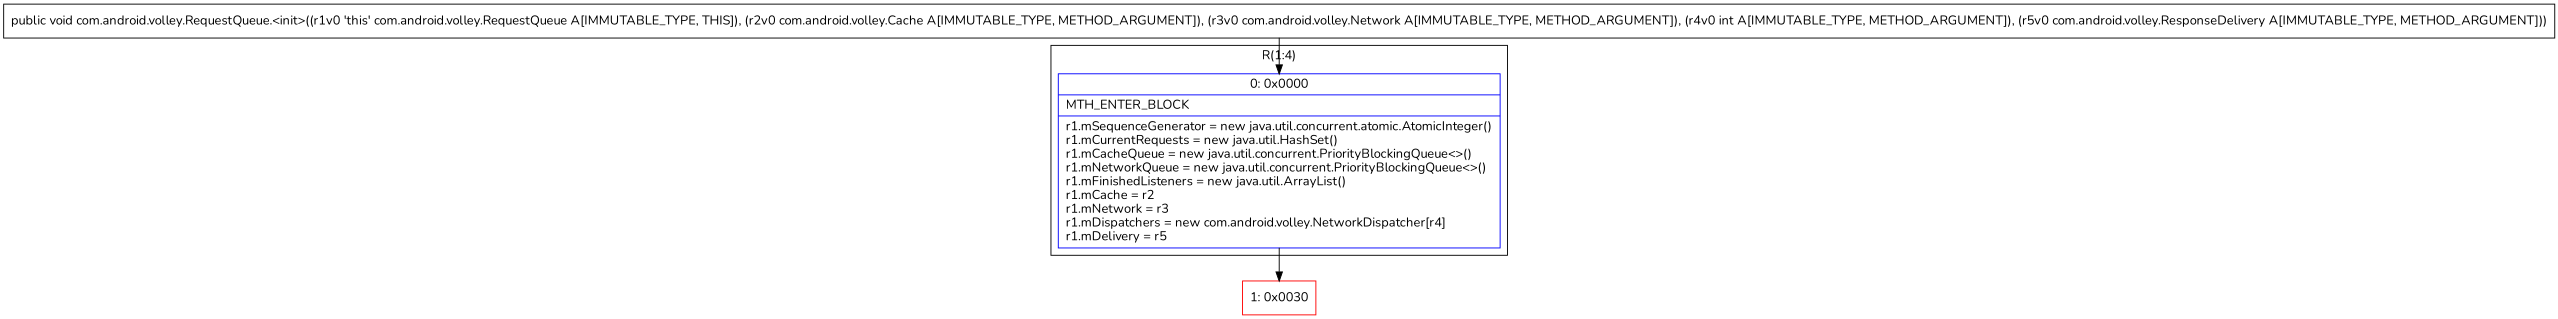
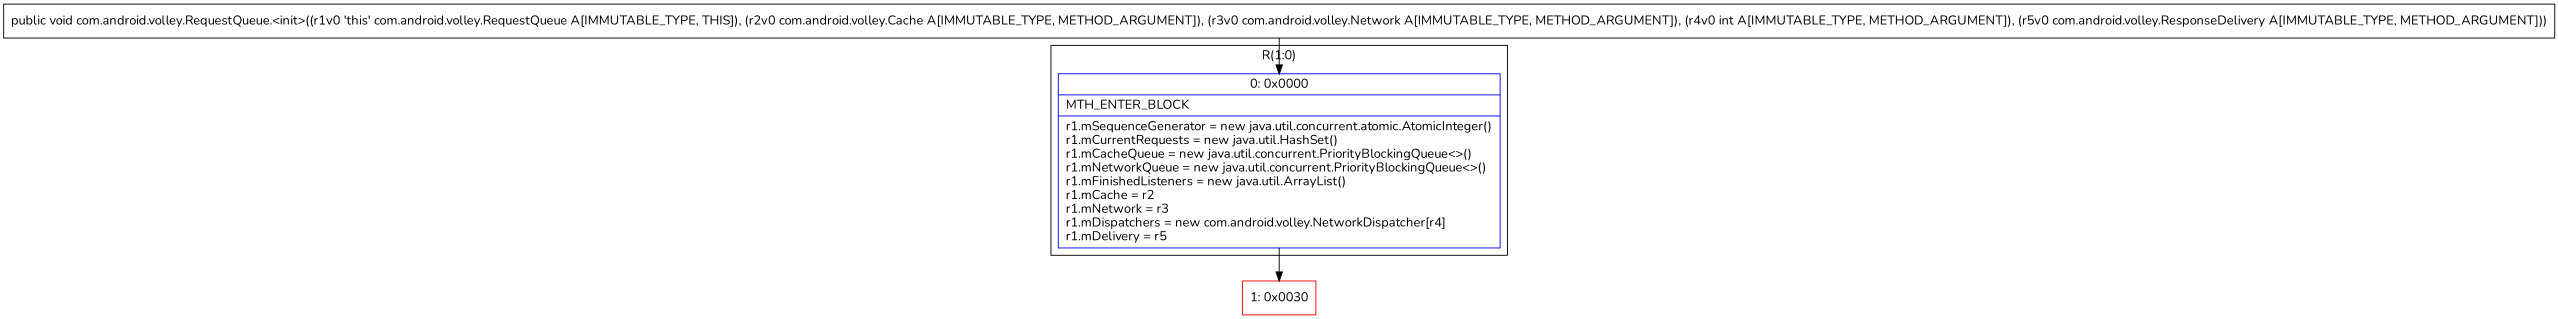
cluster "R(1:4)": label "R(1:4)" -> "R(1:0)"
